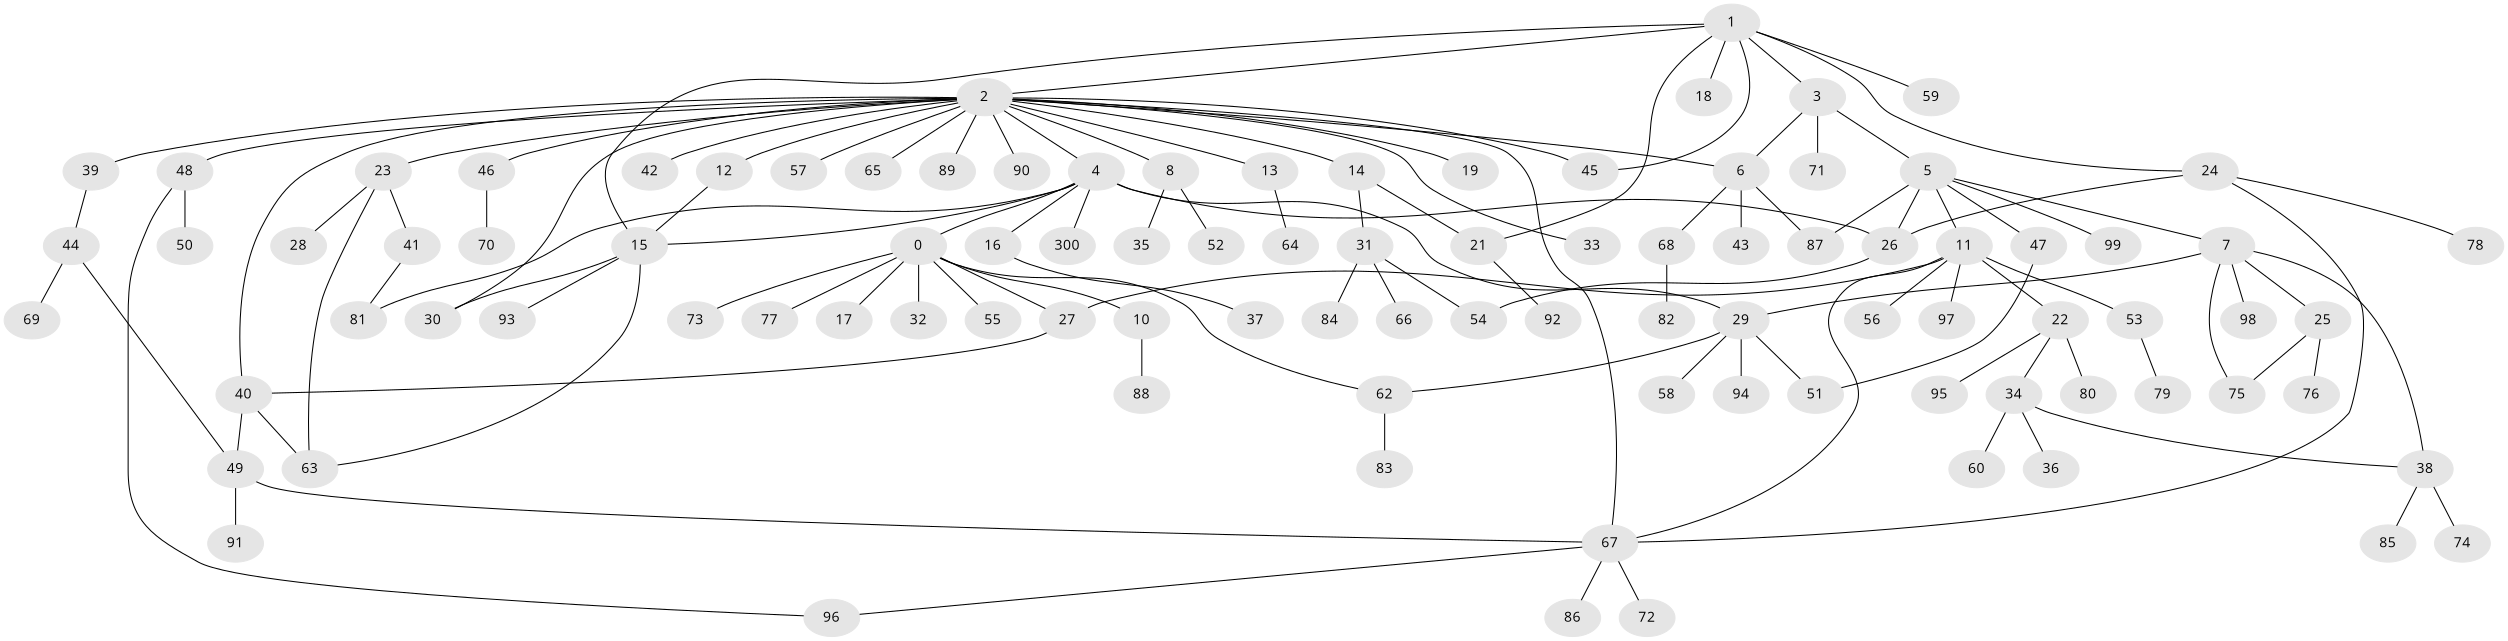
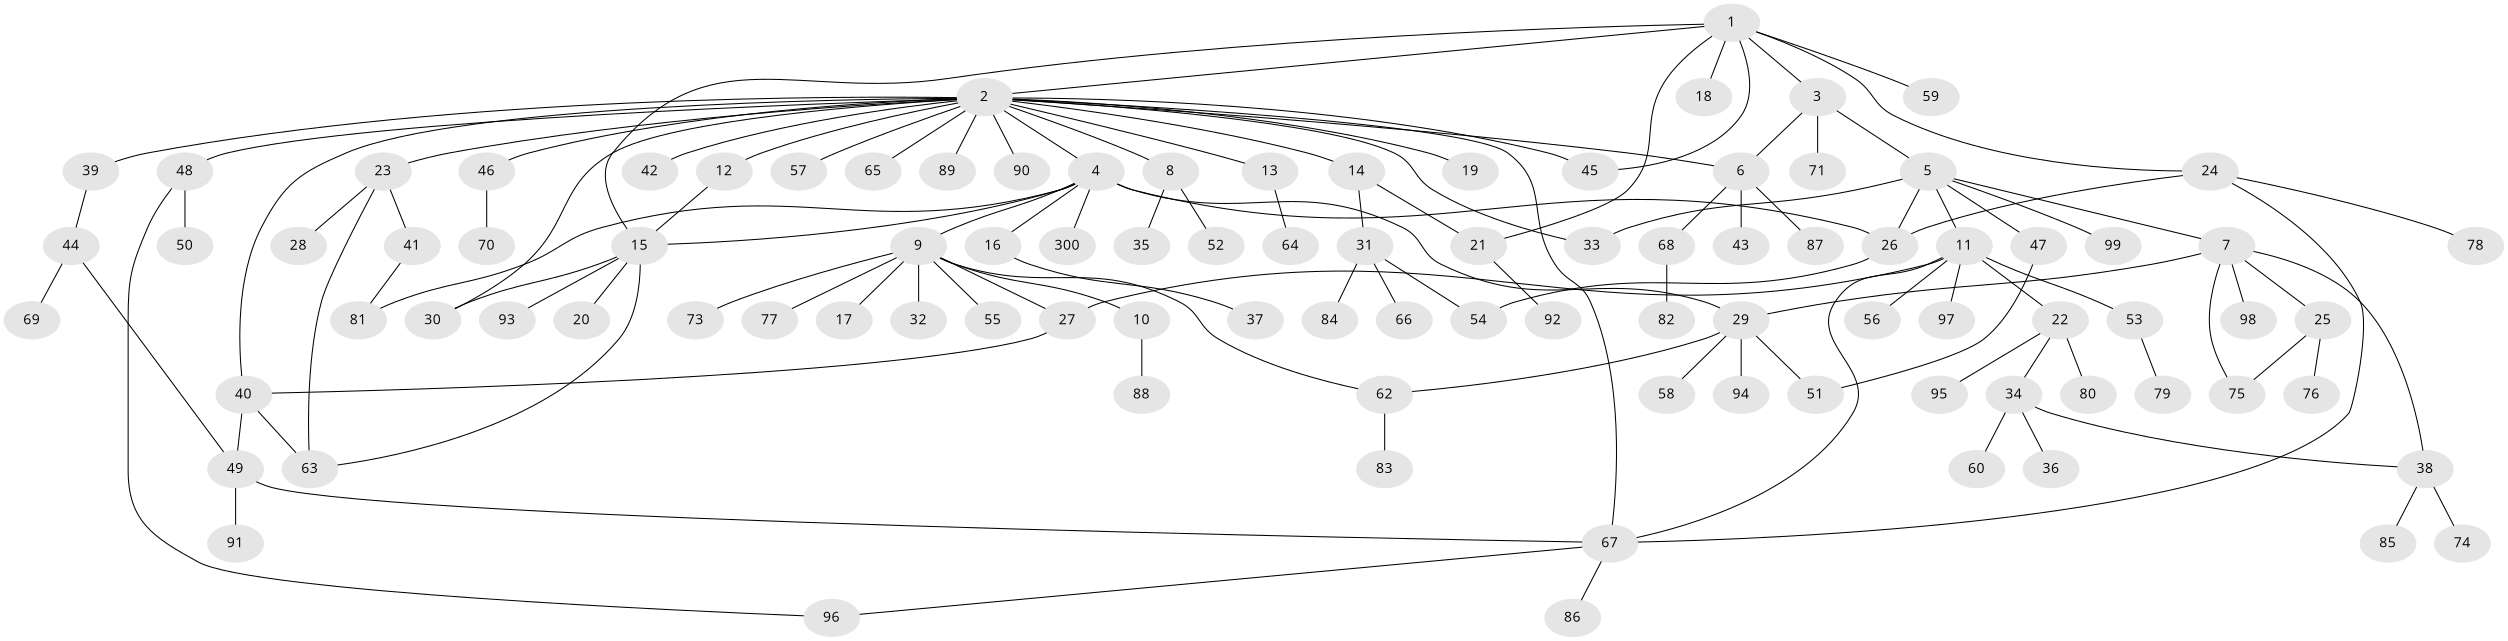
edge "5" -- "87": now "5" -- "33"
node "0": label "0" -> "9"
node "20": added
node "72": removed
